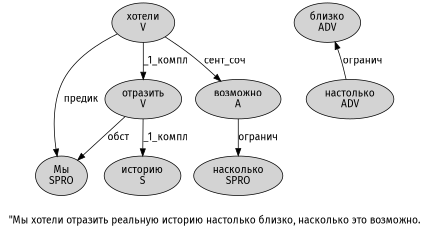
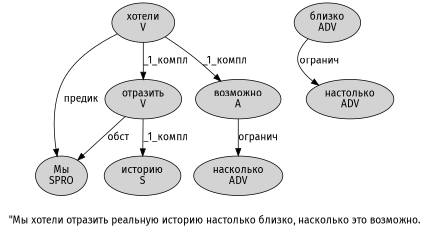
edge "хотели V" -> "возможно A": label "сент_соч" -> "_1_компл"
edge "настолько ADV" -> "близко ADV": reversed
node "насколько SPRO": label "насколько SPRO" -> "насколько ADV"
